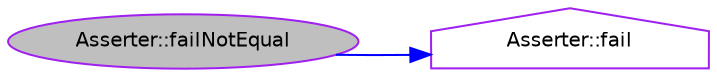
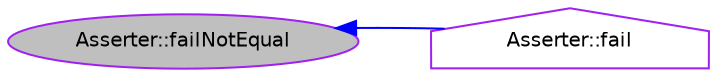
edge "Asserter::failNotEqual" -> "Asserter::fail": reversed
